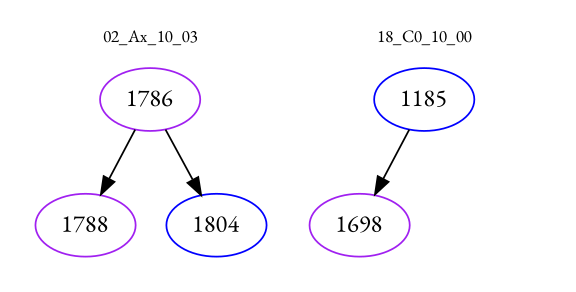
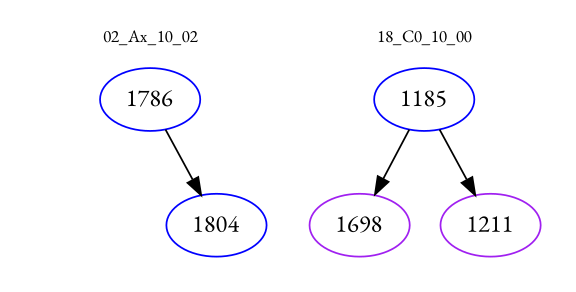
cluster "02_Ax_10_03": label "02_Ax_10_03" -> "02_Ax_10_02"
node "1786": color purple -> blue
node "1788": removed
node "1211": added
